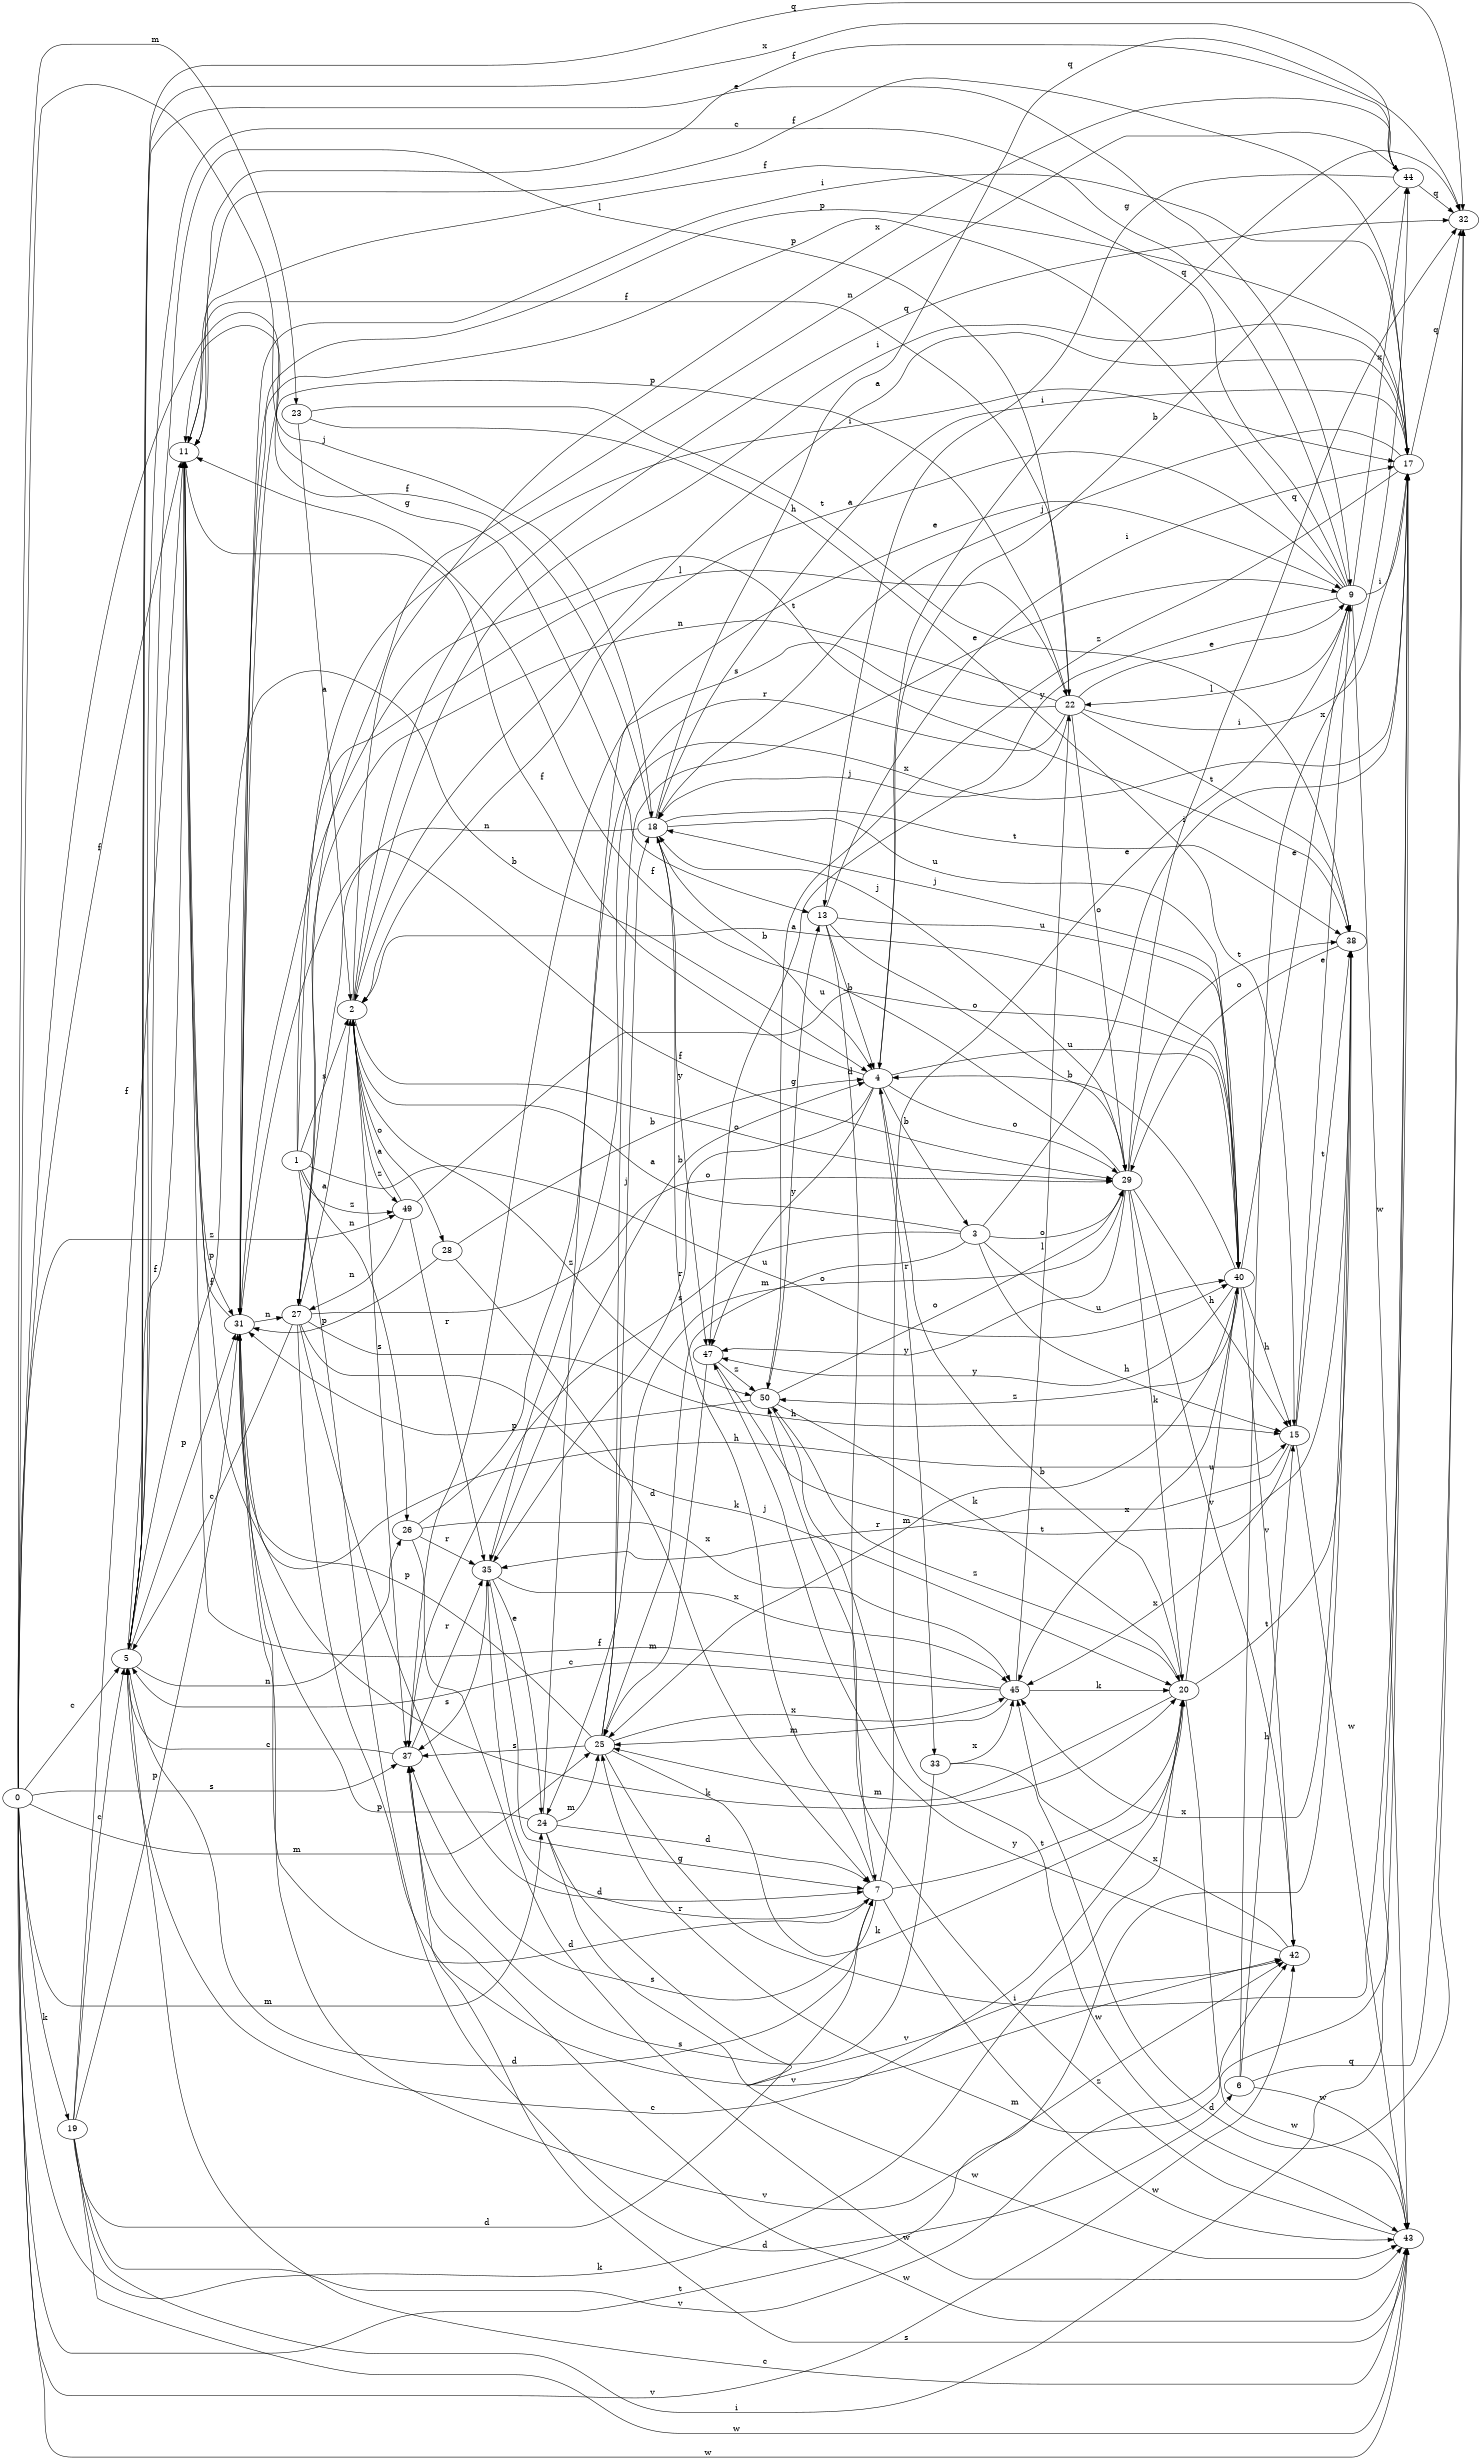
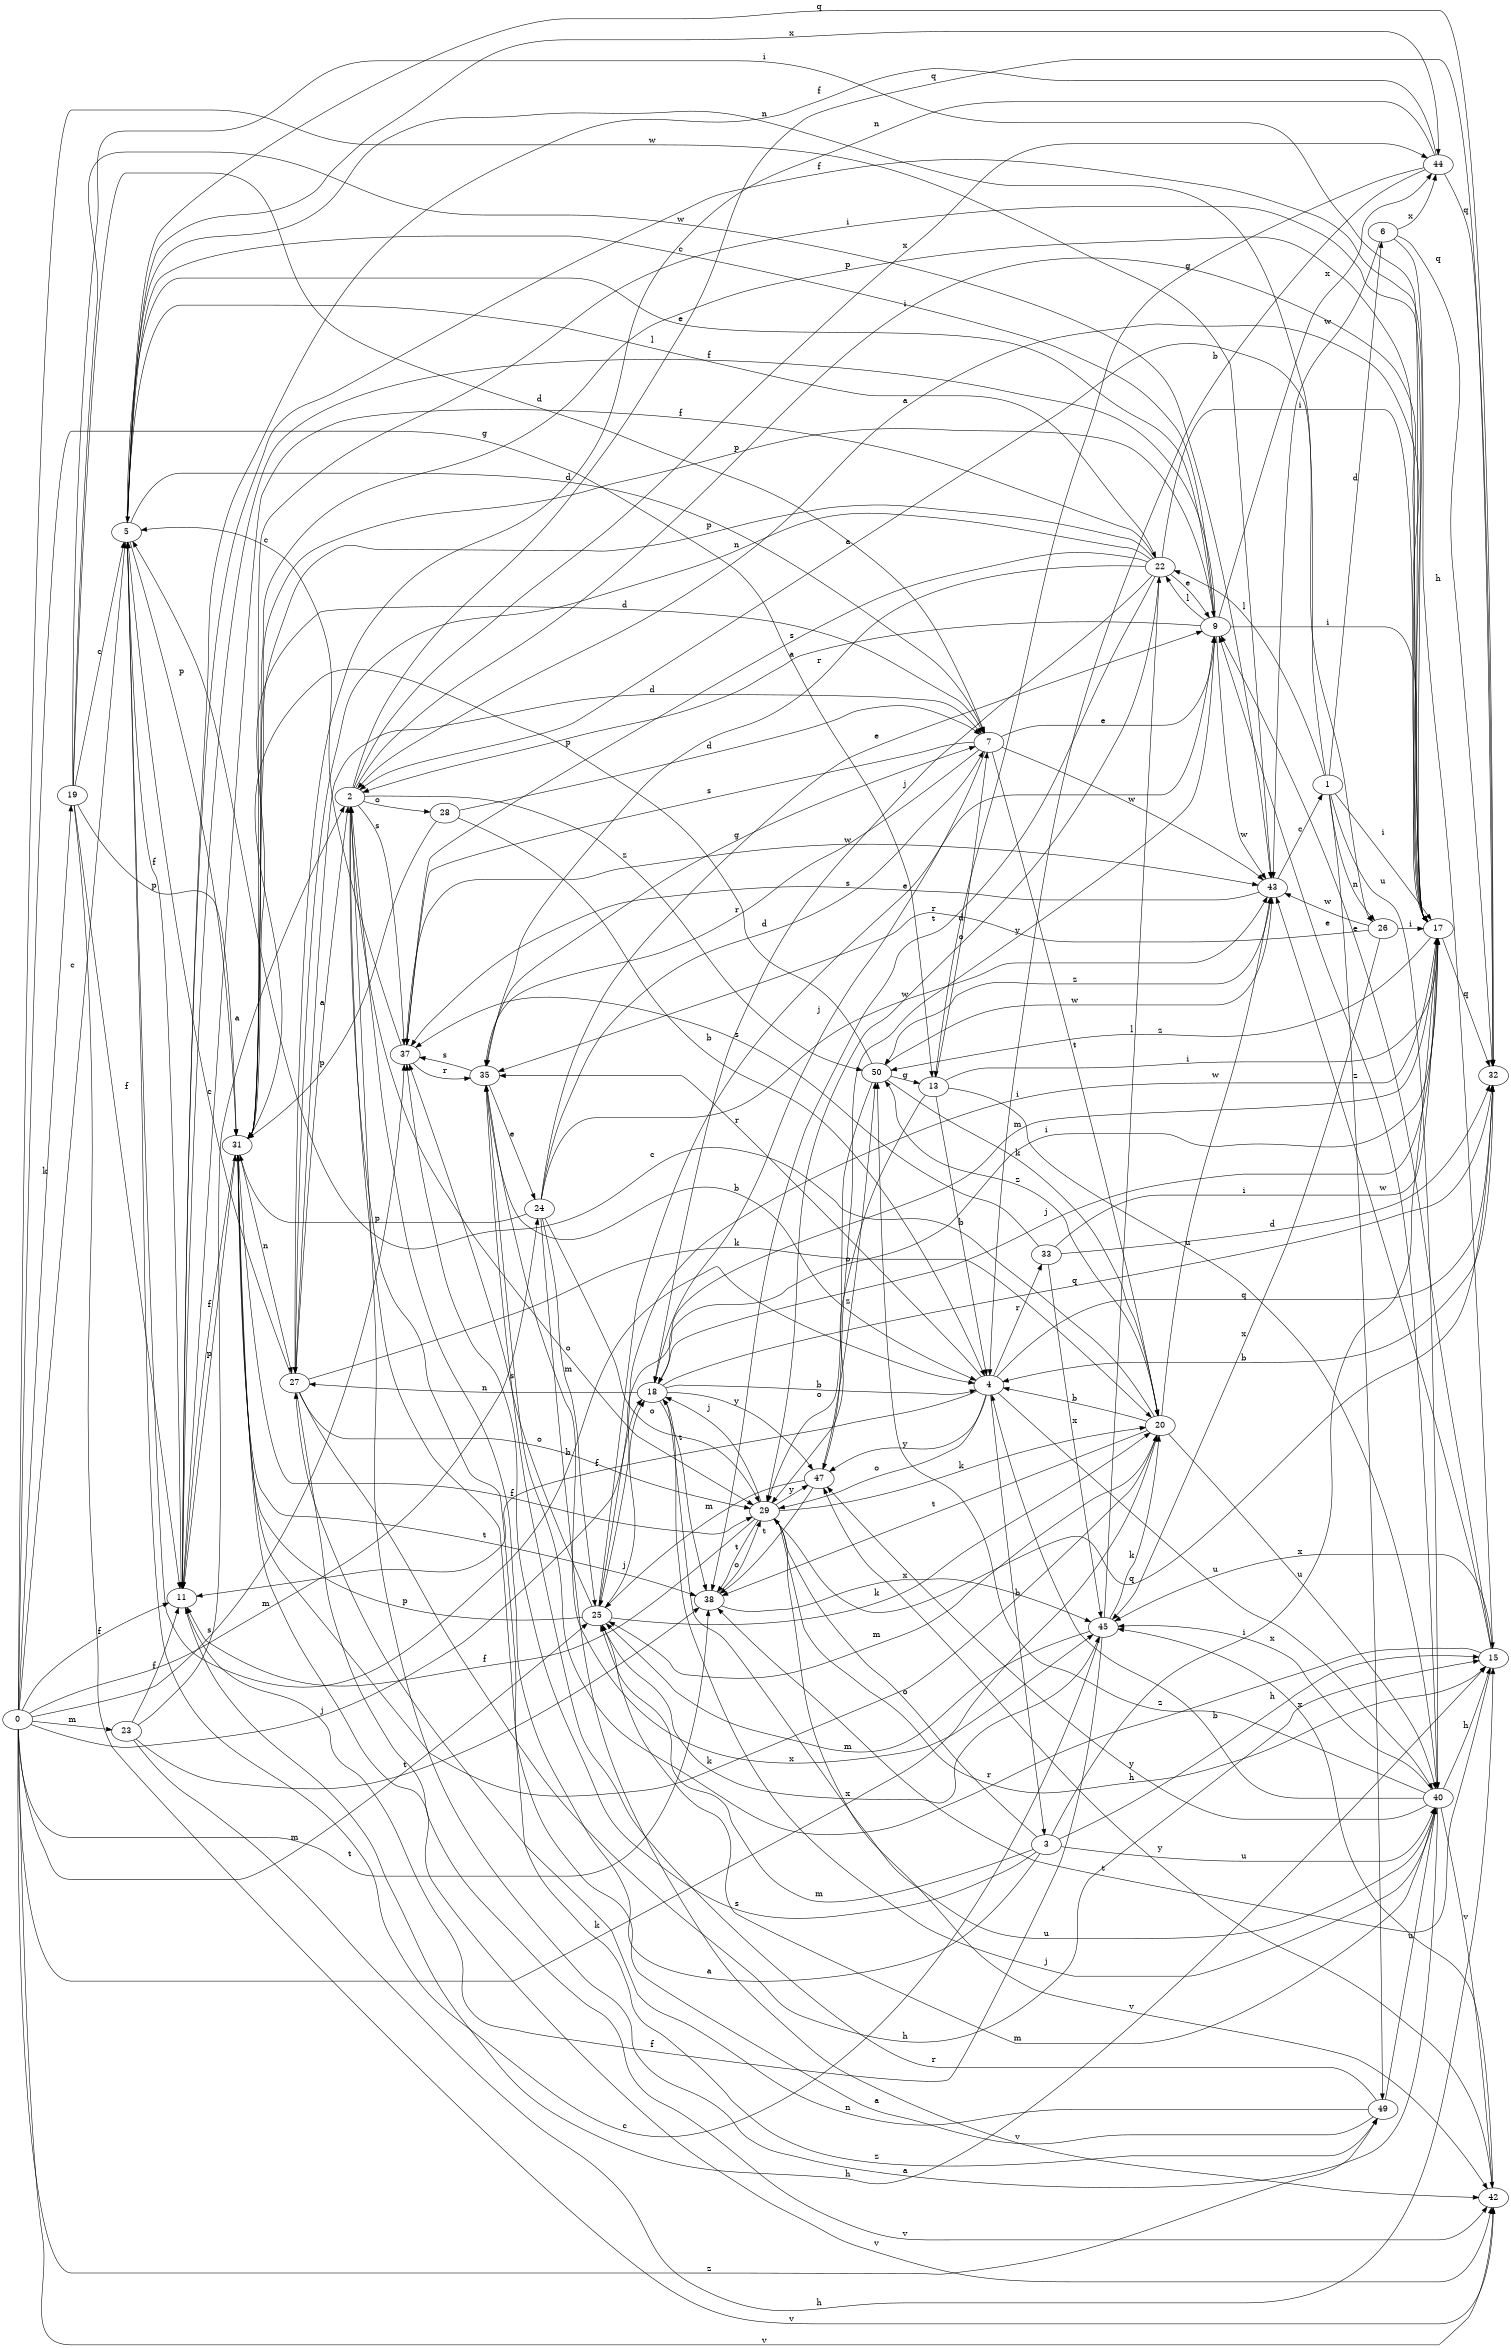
edge "18" -> "11": now "23" -> "11"
edge "26" -> "17": label "x" -> "i"
edge "1" -> "2": label "s" -> "a"
edge "33" -> "17": added, label "i"
edge "29" -> "24": reversed
edge "32" -> "4": added, label "b"
edge "43" -> "5": now "43" -> "1"
